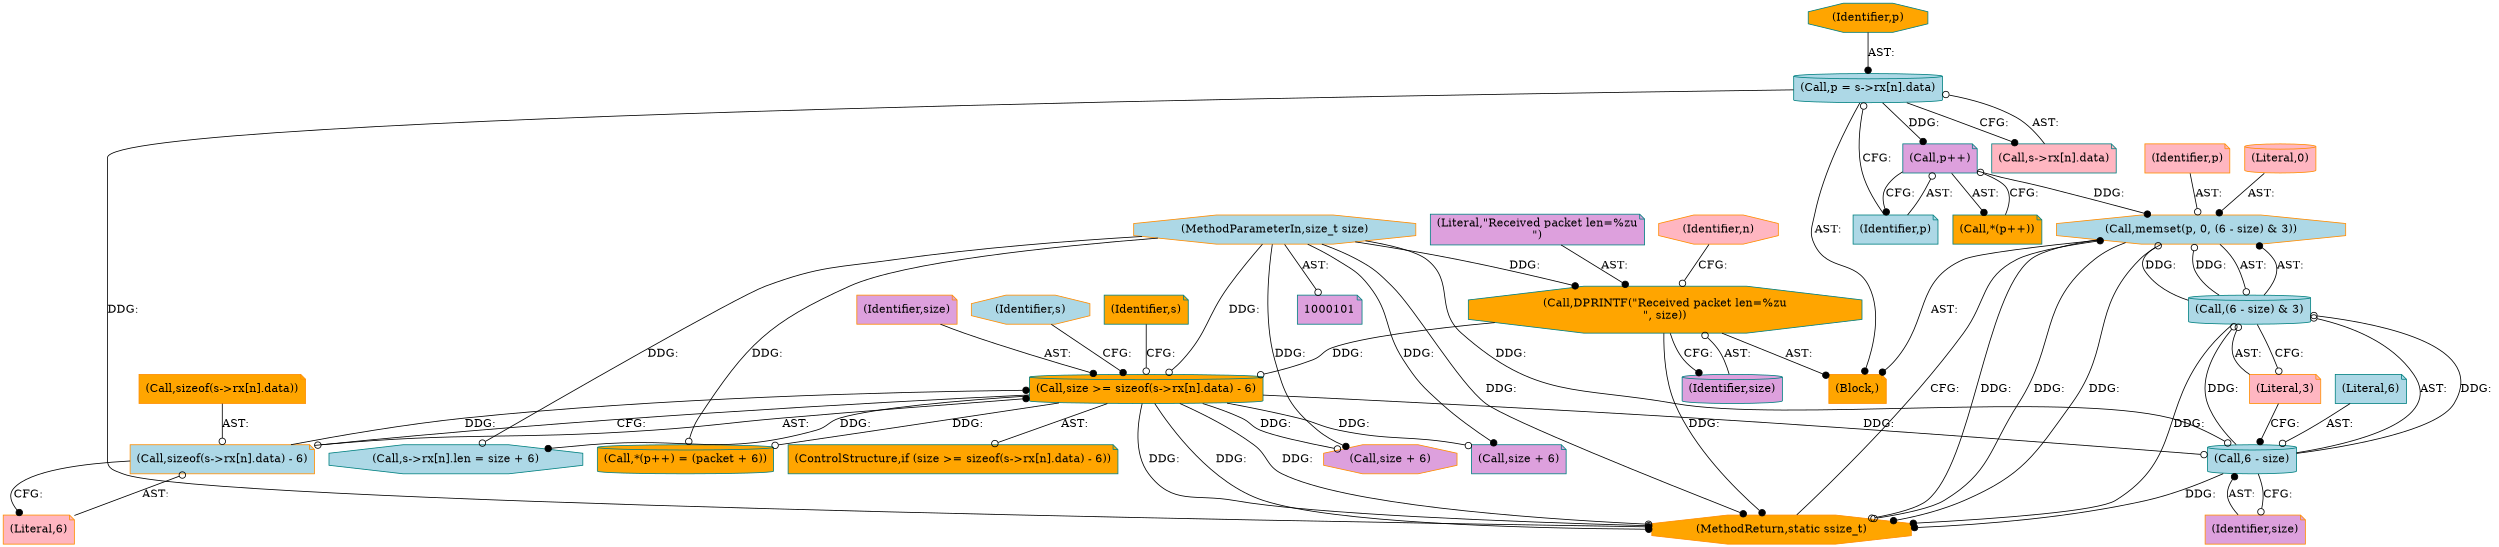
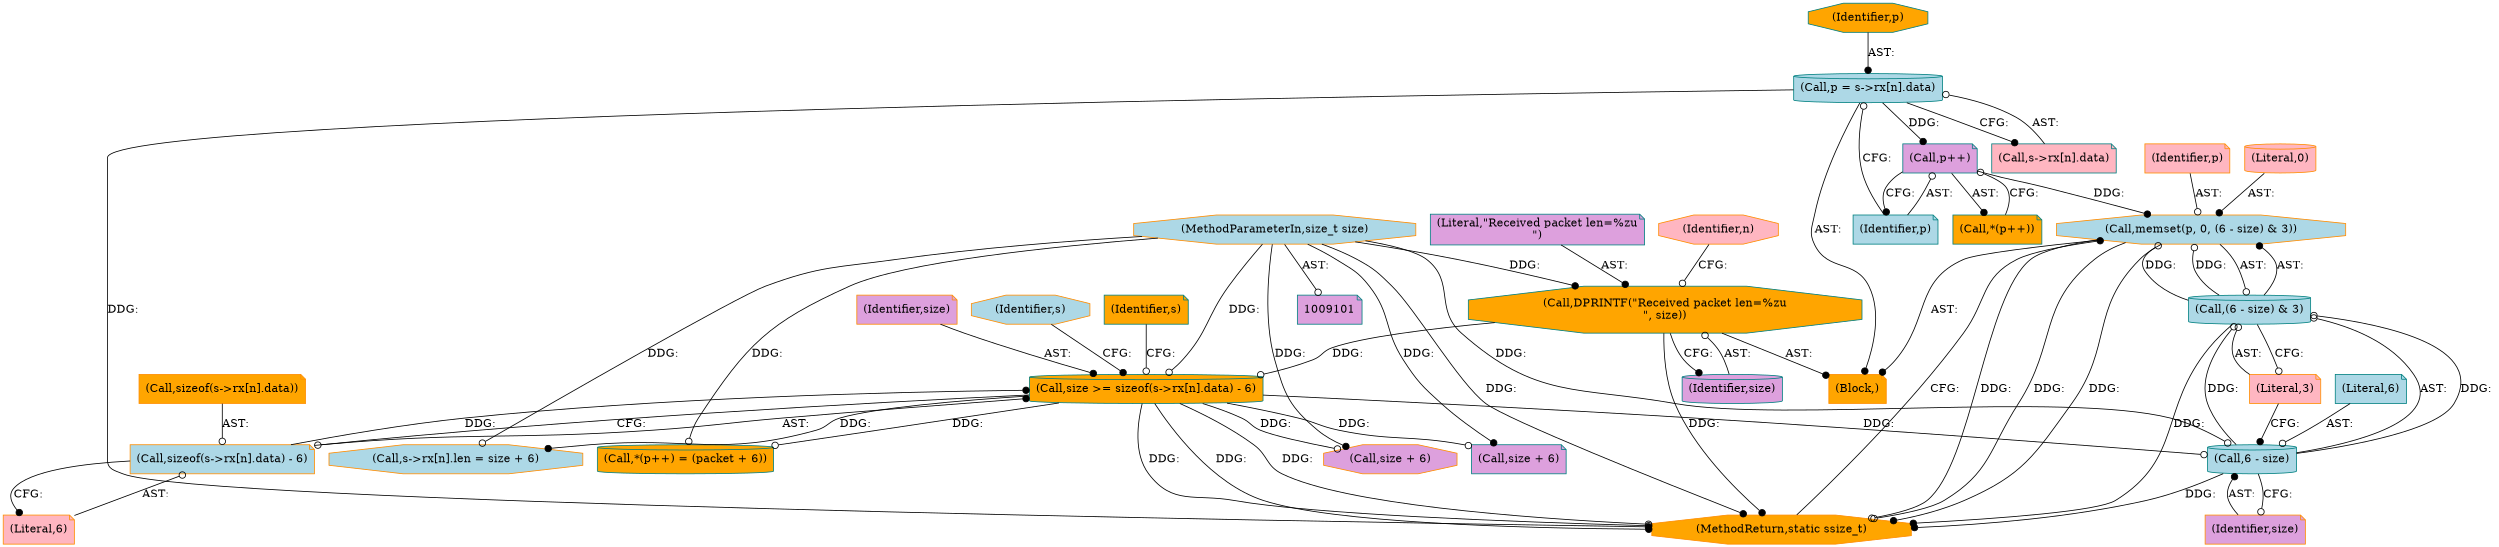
node "1000101": label "1000101" -> "1009101"
node "(Call,s->rx[n].len = size + 6)": color teal -> darkorange
node "(ControlStructure,if (size >= sizeof(s->rx[n].data) - 6))": removed
